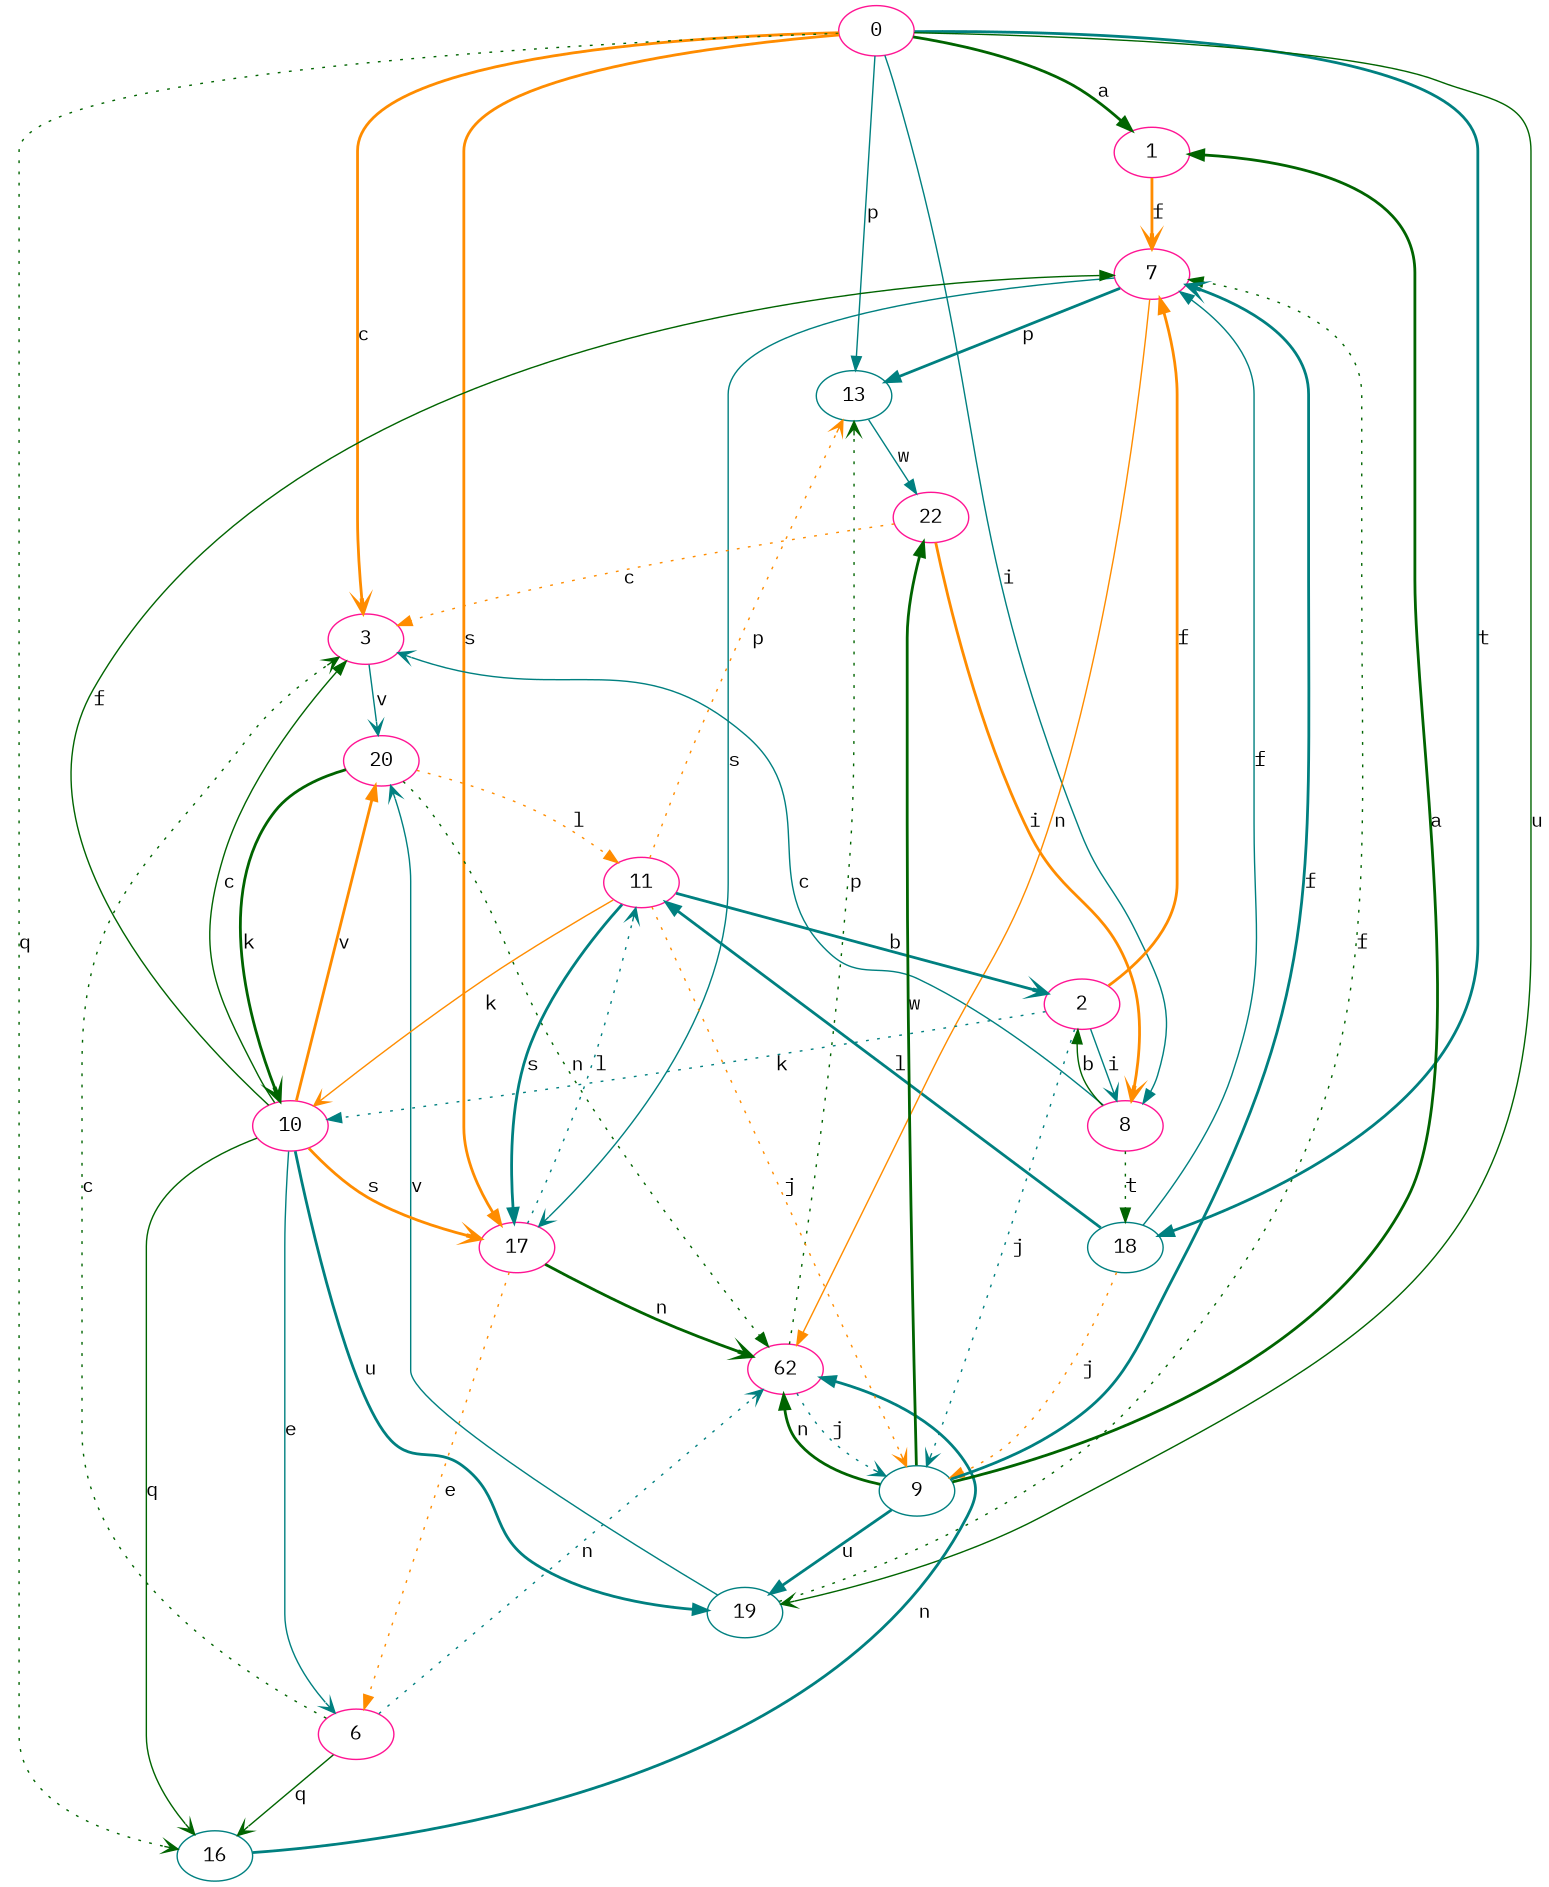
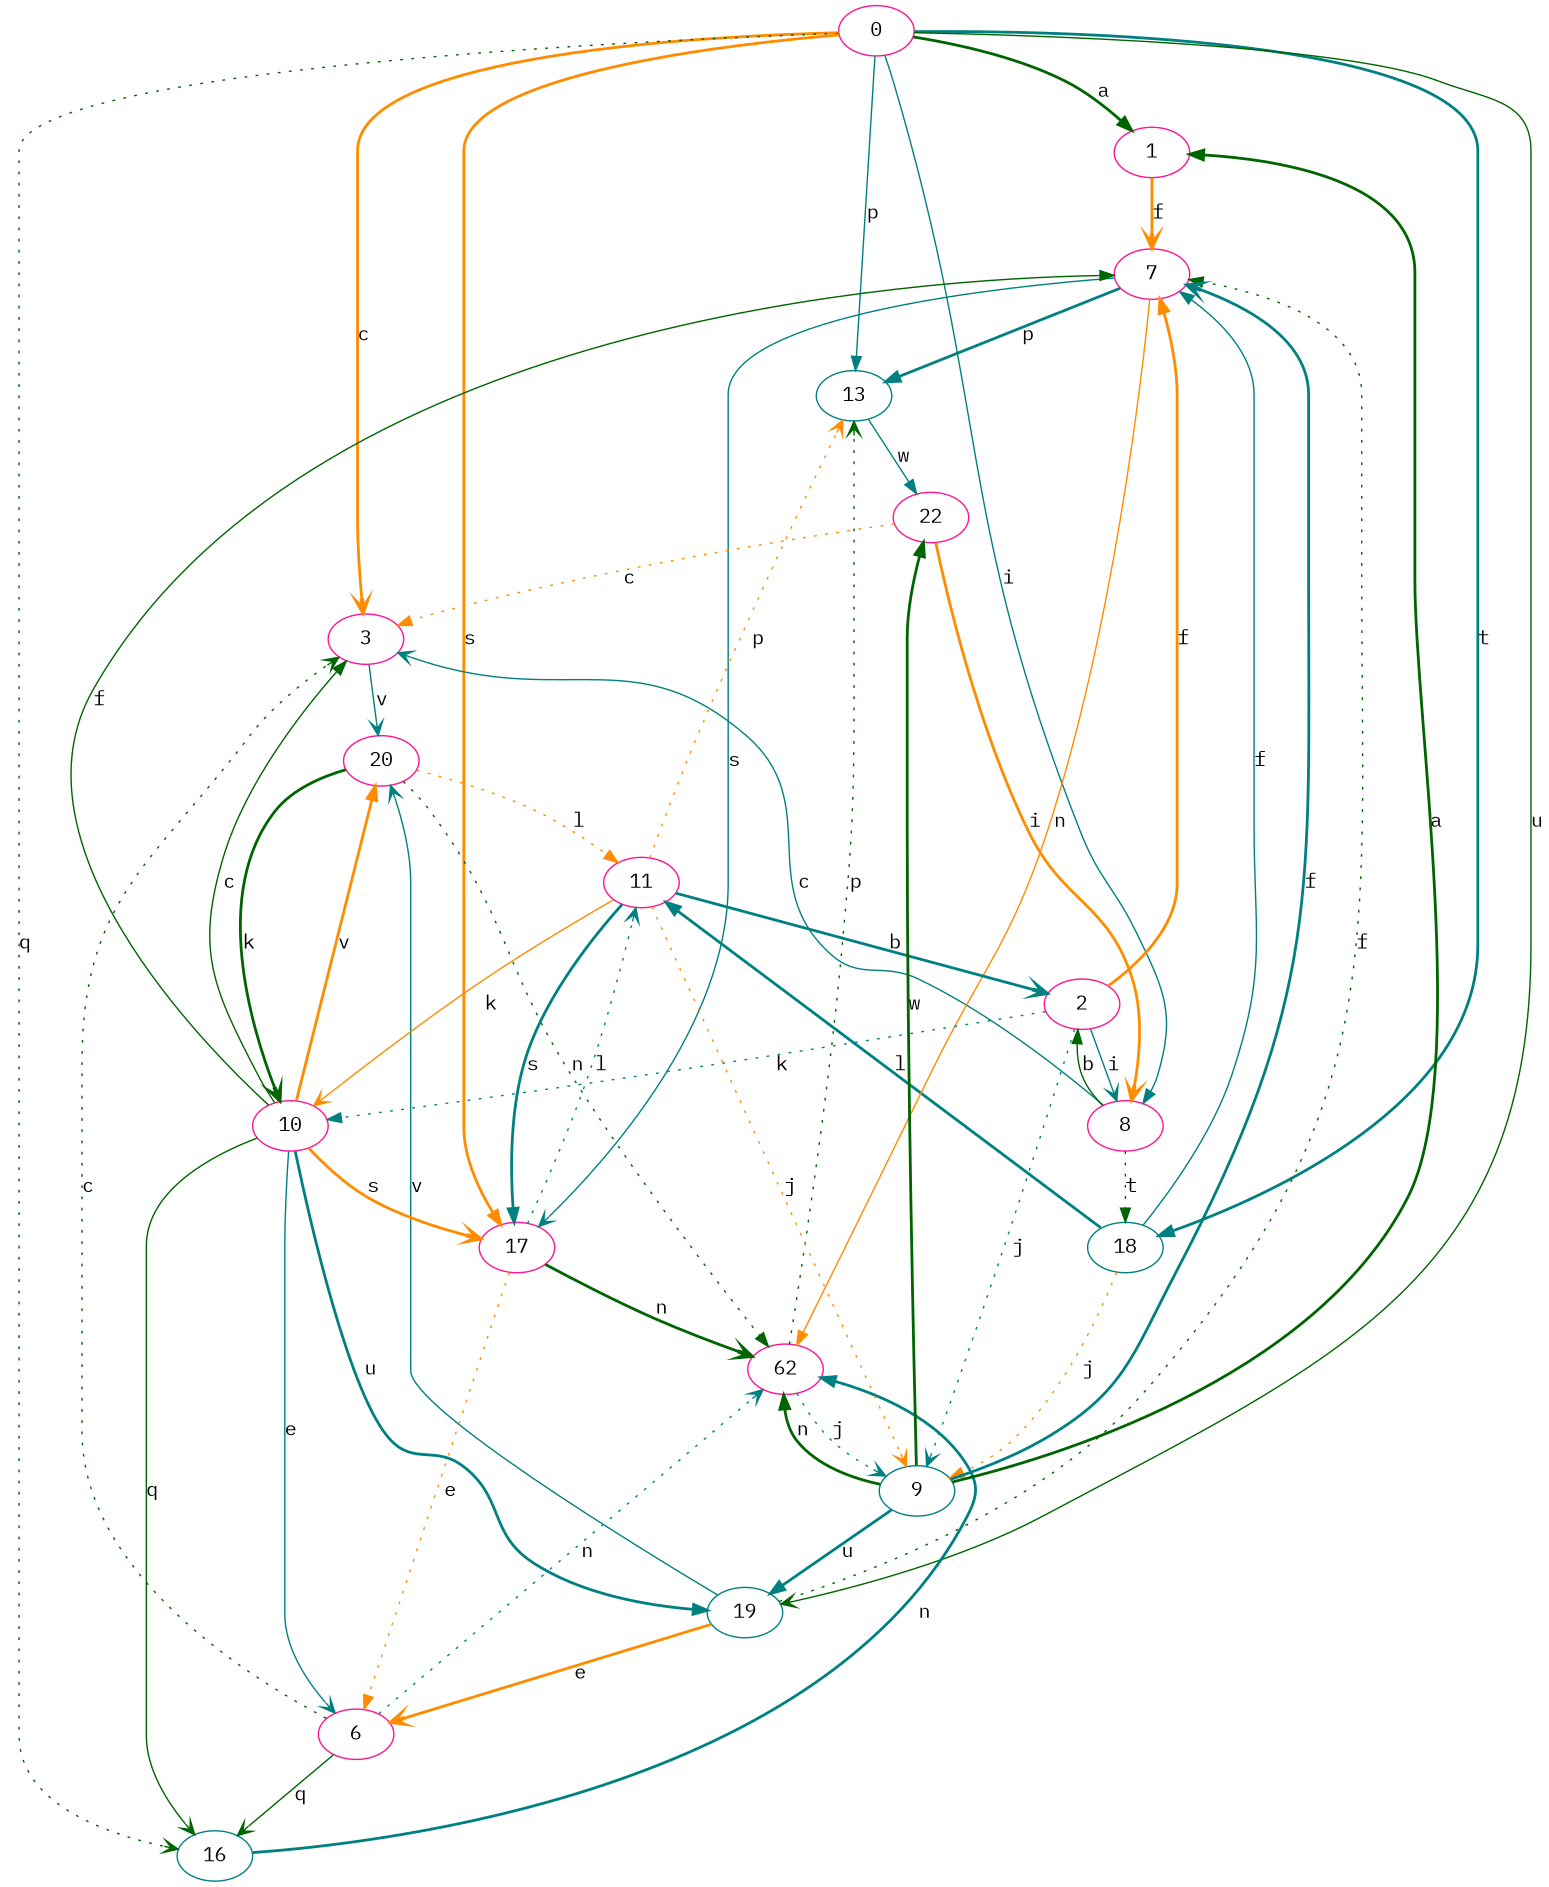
edge "19" -> "6": added, label "e"
